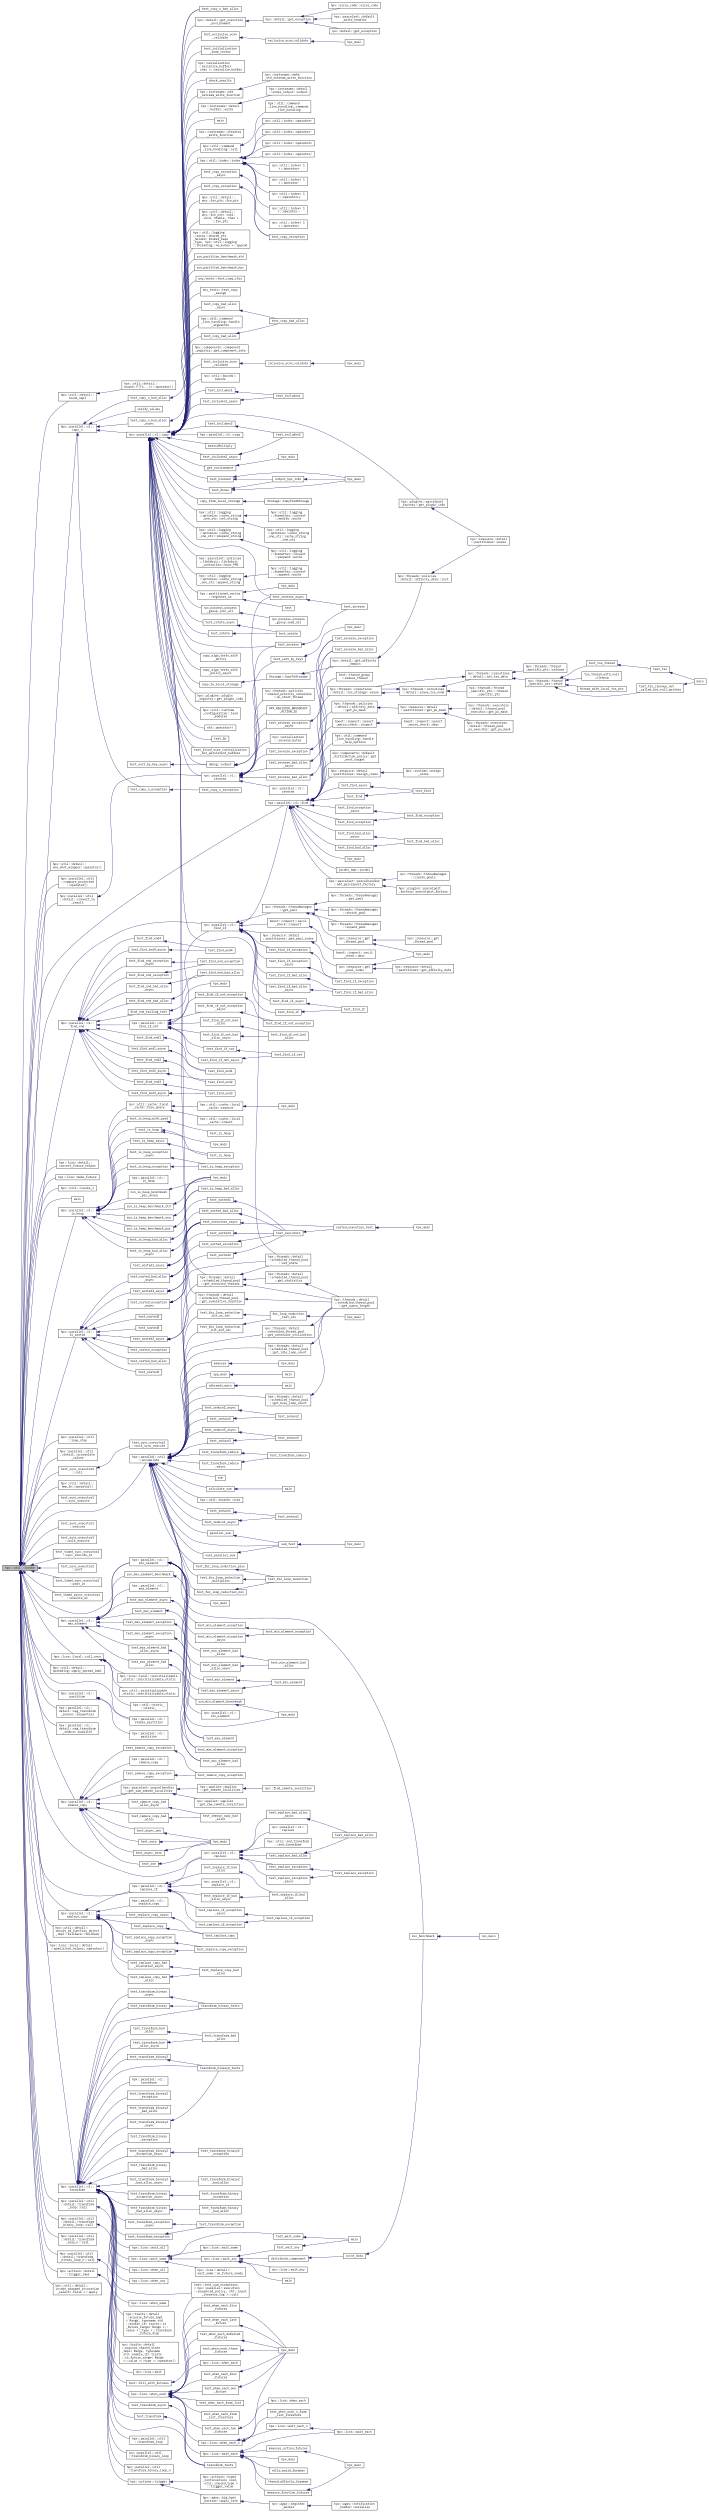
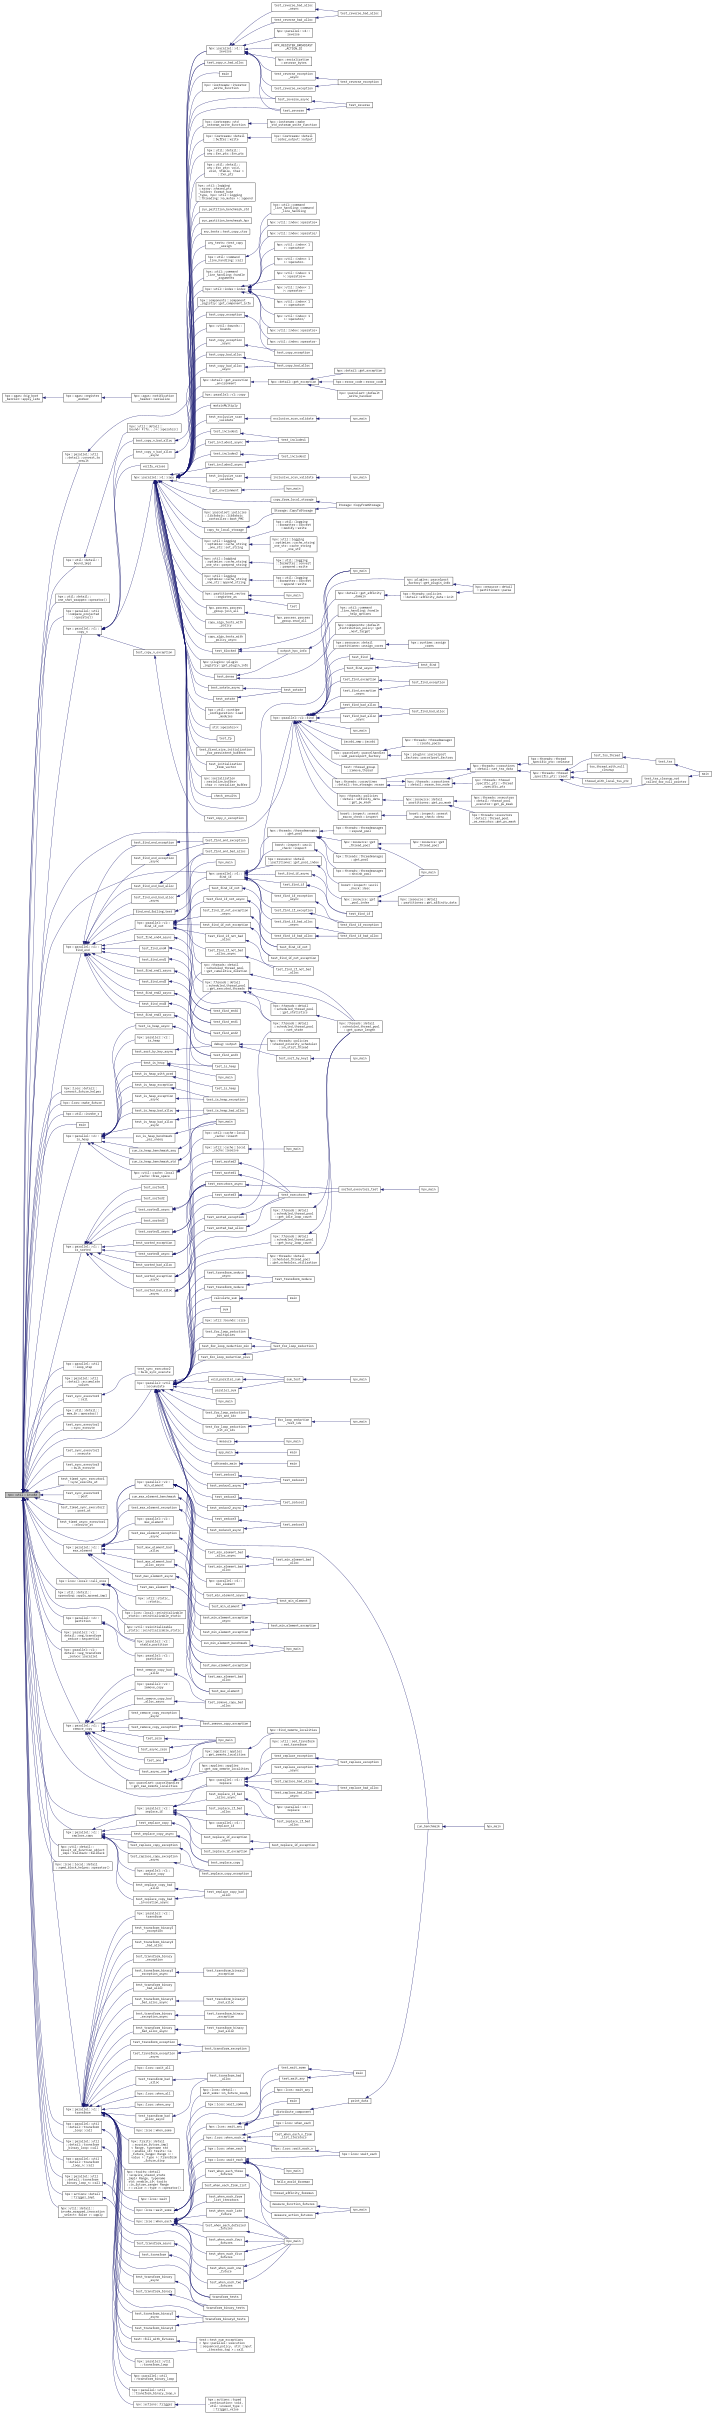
node "hpx::util::index< 1 >::operator*": added
edge "hpx::detail::get_affinity _domain" -> "Storage::CopyToStorage": now "Storage::CopyFromStorage" -> "Storage::CopyToStorage"
node "run_is_heap_benchmark_par": removed
edge "hpx::agas::big_boot _barrier::apply_late" -> "hpx::actions::trigger": removed
